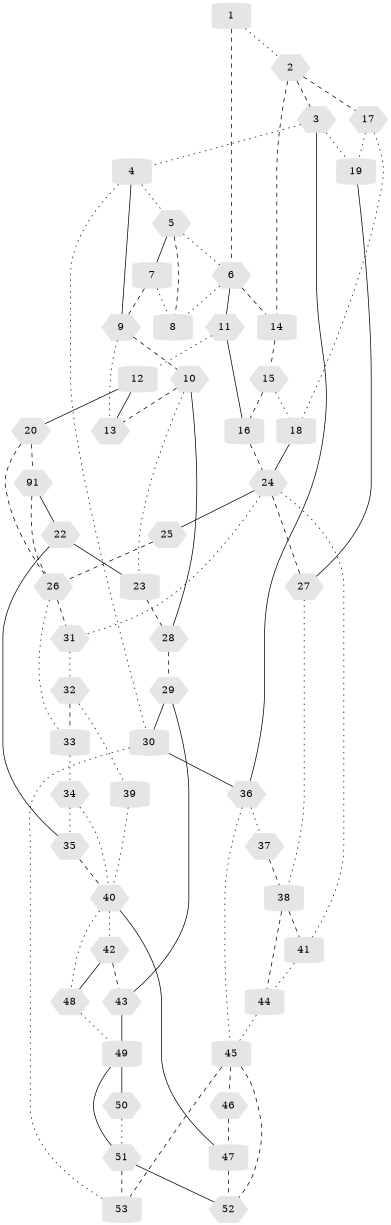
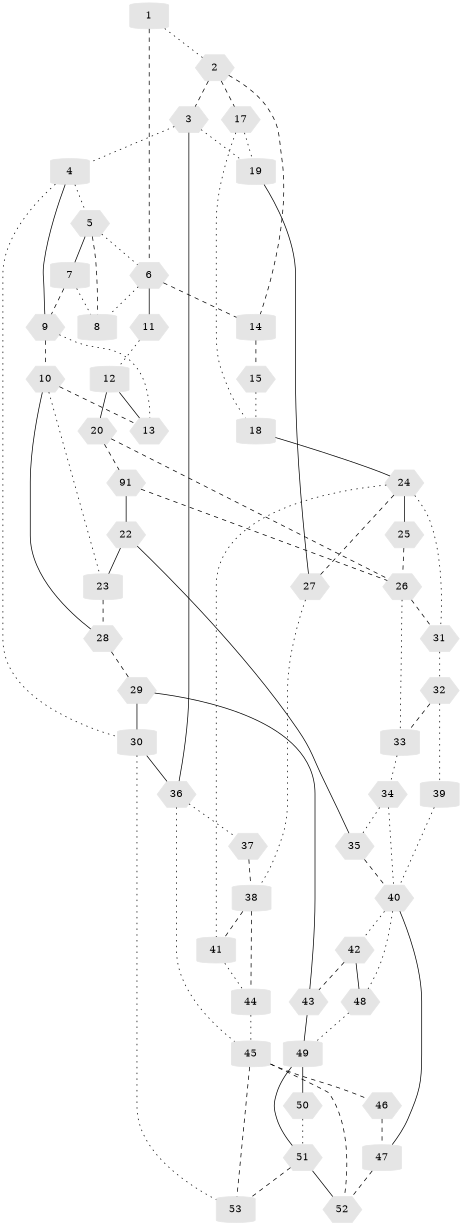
node "16": removed
